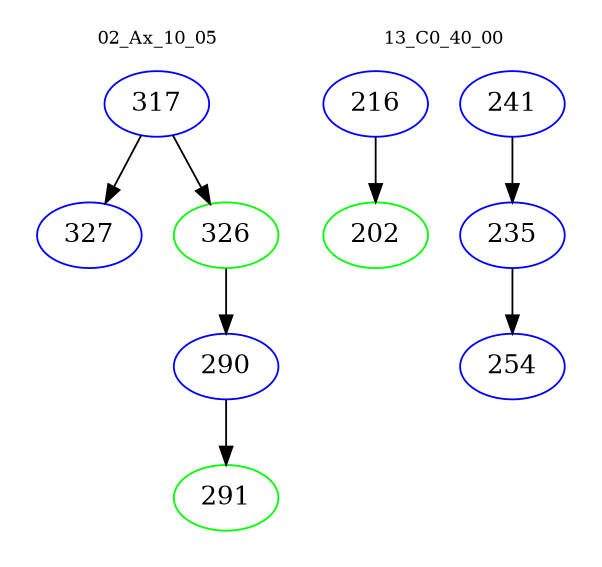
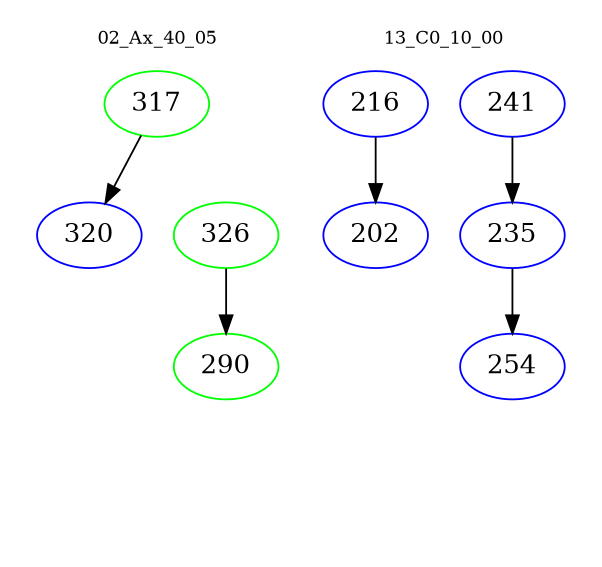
cluster "02_Ax_10_05": label "02_Ax_10_05" -> "02_Ax_40_05"
cluster "13_C0_40_00": label "13_C0_40_00" -> "13_C0_10_00"
node "317": color blue -> green
edge "317" -> "326": removed
node "327": label "327" -> "320"
node "202": color green -> blue
node "290": color blue -> green
node "291": removed
